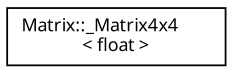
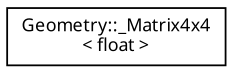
node "Matrix::_Matrix4x4 < float >": label "Matrix::_Matrix4x4 < float >" -> "Geometry::_Matrix4x4 < float >"
